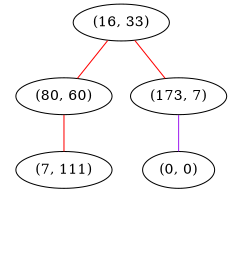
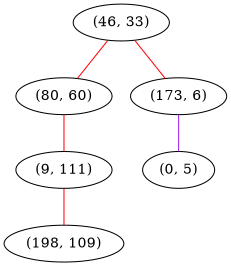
node "(16, 33)": label "(16, 33)" -> "(46, 33)"
node "(173, 7)": label "(173, 7)" -> "(173, 6)"
node "(7, 111)": label "(7, 111)" -> "(9, 111)"
node "(0, 0)": label "(0, 0)" -> "(0, 5)"
node "(198, 109)": added
